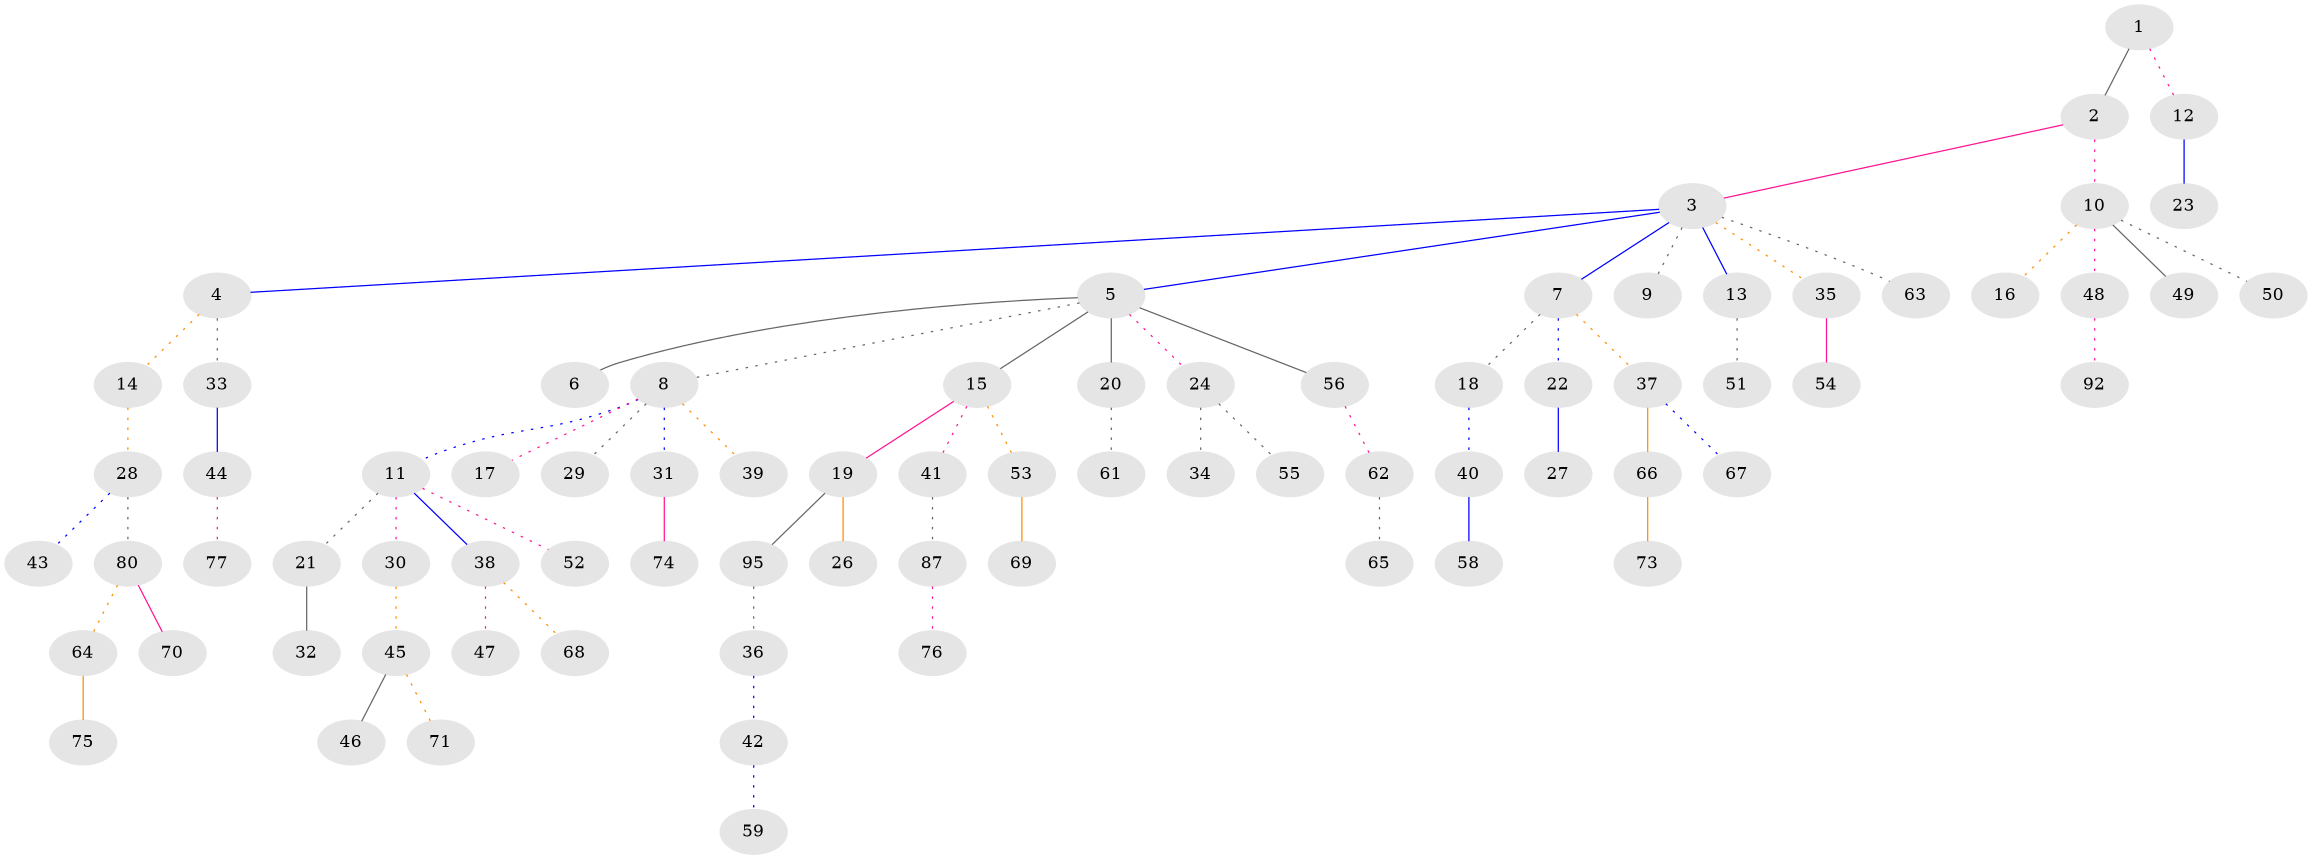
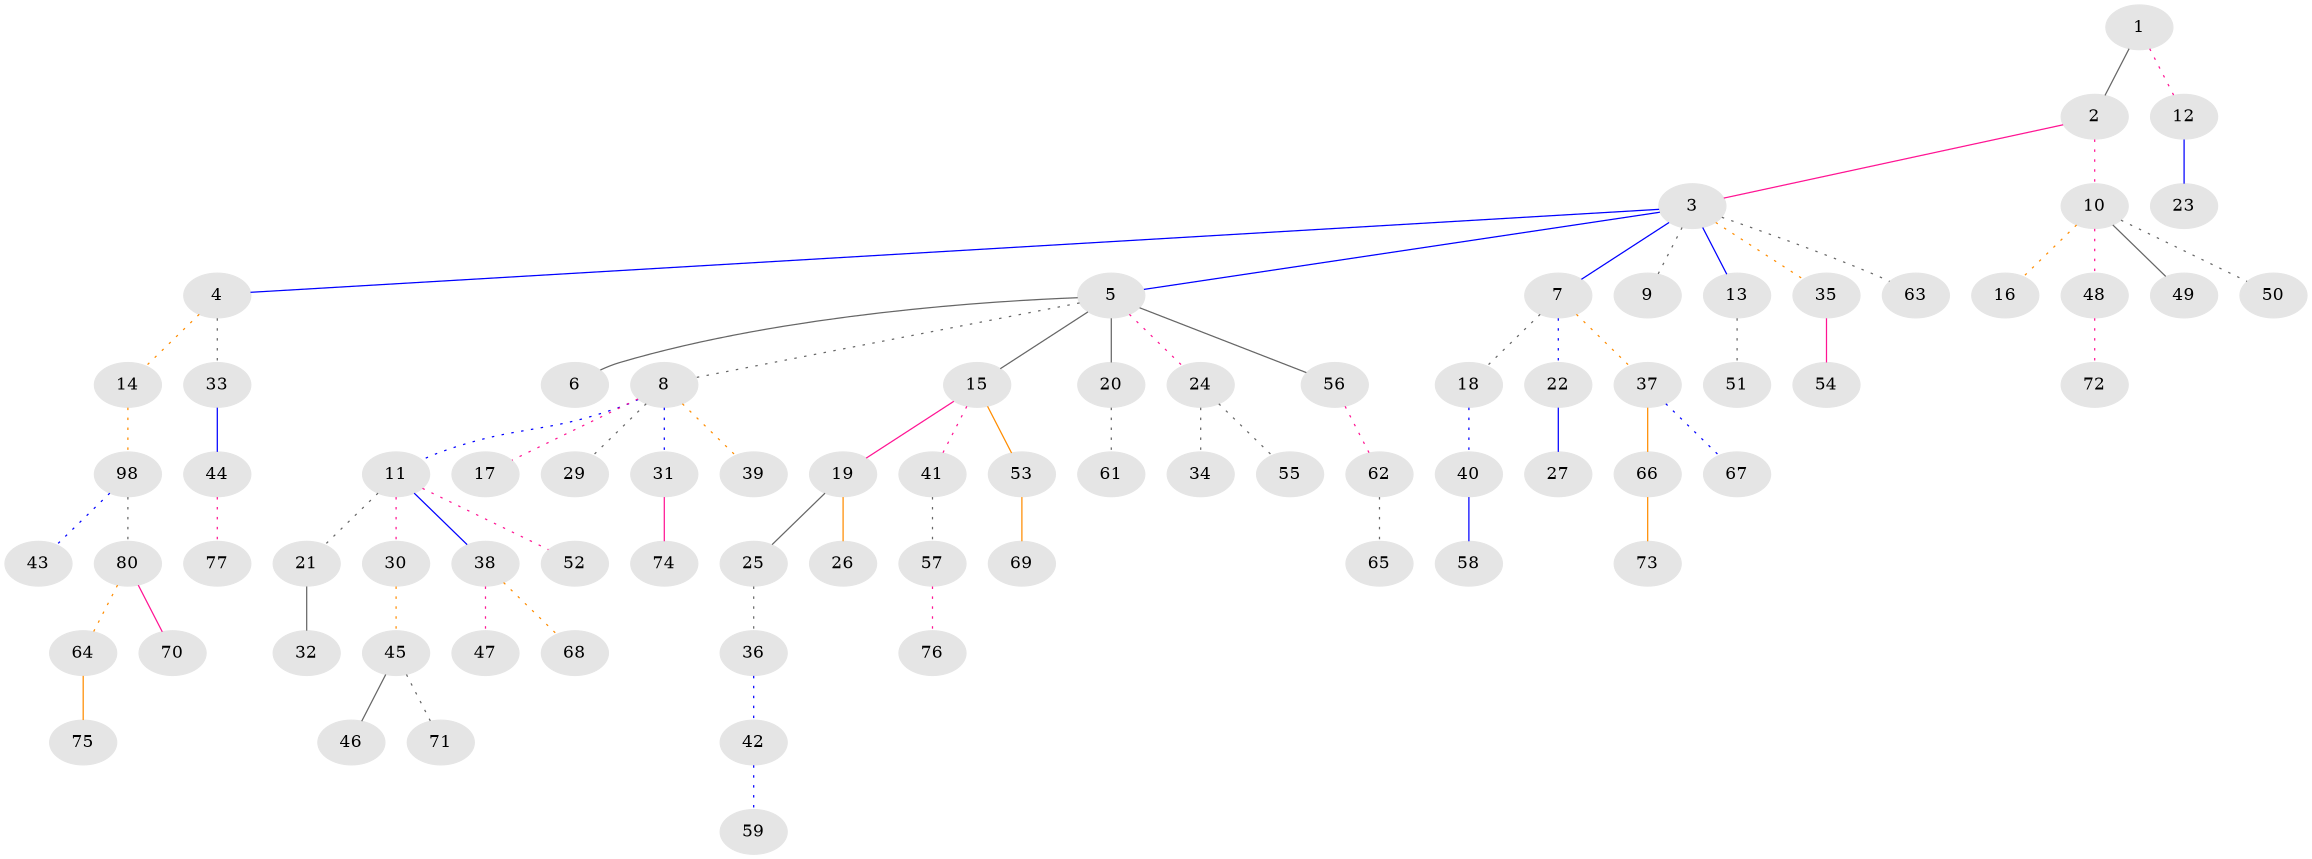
node "92": label "92" -> "72"
edge "15" -- "53": style dotted -> solid
node "28": label "28" -> "98"
node "95": label "95" -> "25"
node "87": label "87" -> "57"
edge "45" -- "71": color darkorange -> gray40
